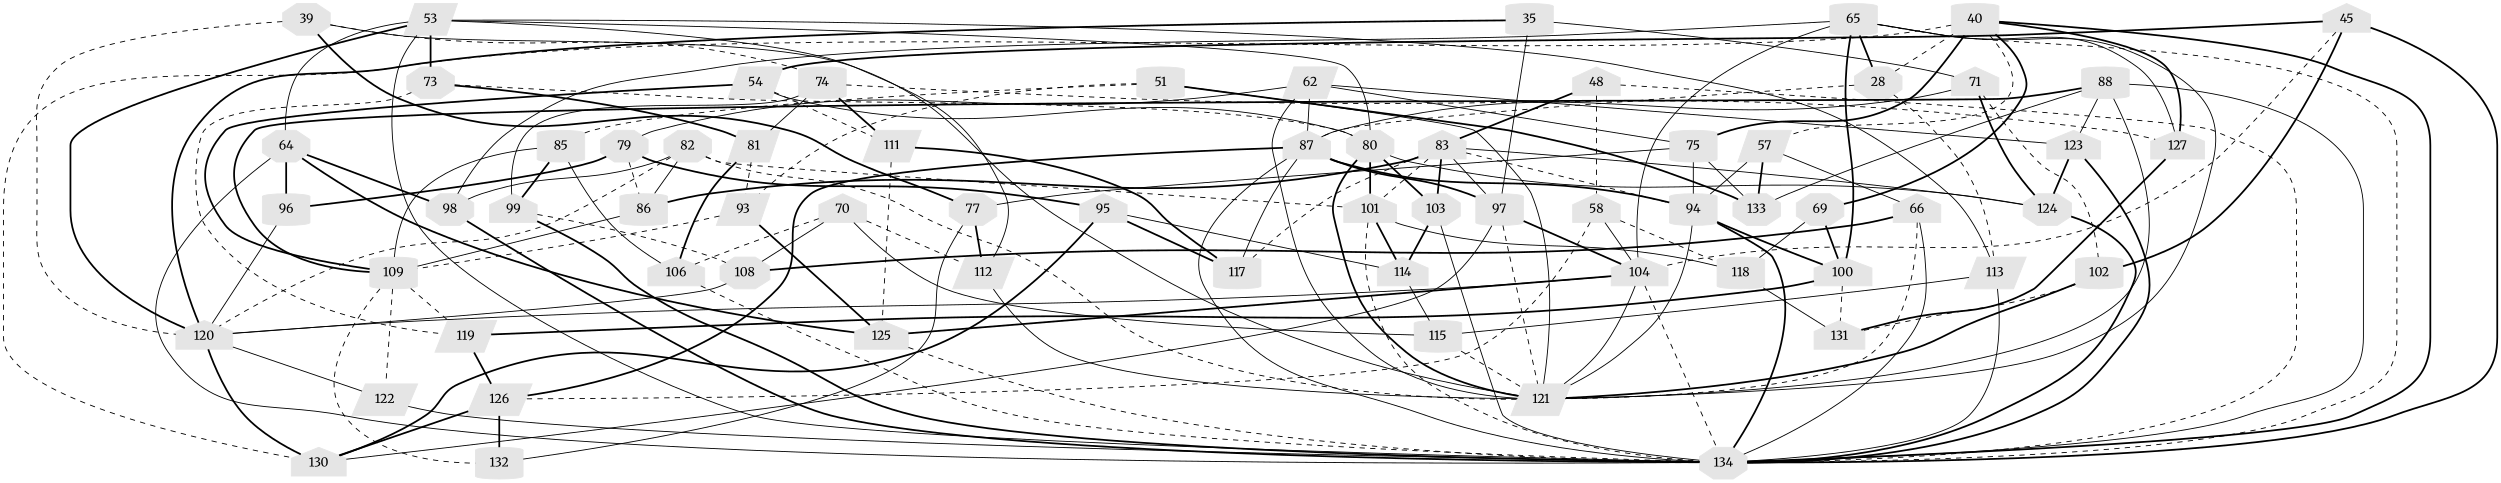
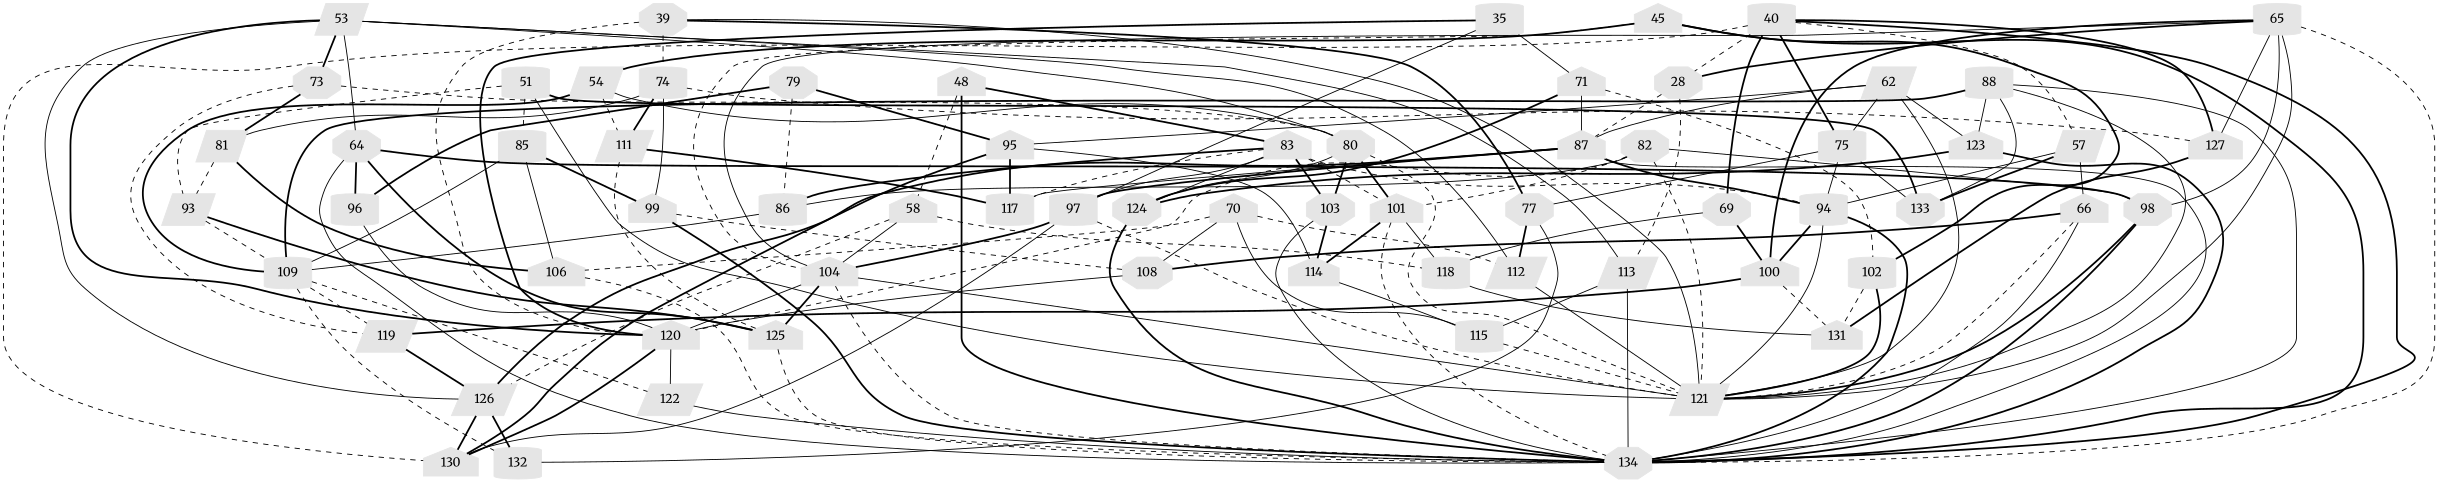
edge "62" -- "79": now "62" -- "95"
edge "48" -- "134": style dashed -> bold
edge "80" -- "121": style bold -> dashed
edge "98" -- "121": added
edge "53" -- "134": now "53" -- "126"
